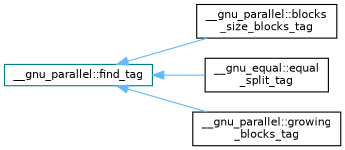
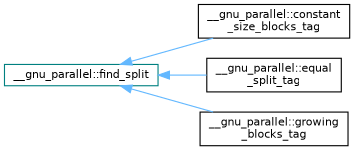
node "__gnu_parallel::blocks _size_blocks_tag": label "__gnu_parallel::blocks _size_blocks_tag" -> "__gnu_parallel::constant _size_blocks_tag"
node "__gnu_parallel::find_tag": label "__gnu_parallel::find_tag" -> "__gnu_parallel::find_split"
node "__gnu_equal::equal _split_tag": label "__gnu_equal::equal _split_tag" -> "__gnu_parallel::equal _split_tag"
